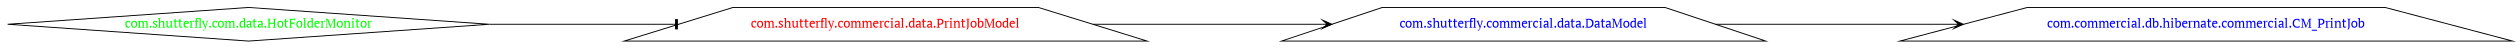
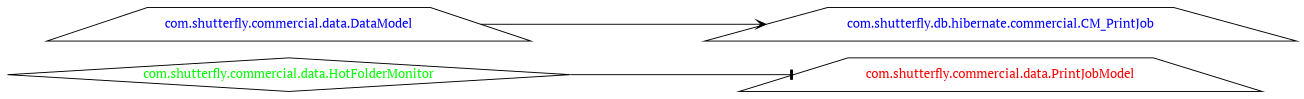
node "com.shutterfly.com.data.HotFolderMonitor": label "com.shutterfly.com.data.HotFolderMonitor" -> "com.shutterfly.commercial.data.HotFolderMonitor"
edge "com.shutterfly.commercial.data.PrintJobModel" -> "com.shutterfly.commercial.data.DataModel": removed
node "com.commercial.db.hibernate.commercial.CM_PrintJob": label "com.commercial.db.hibernate.commercial.CM_PrintJob" -> "com.shutterfly.db.hibernate.commercial.CM_PrintJob"
